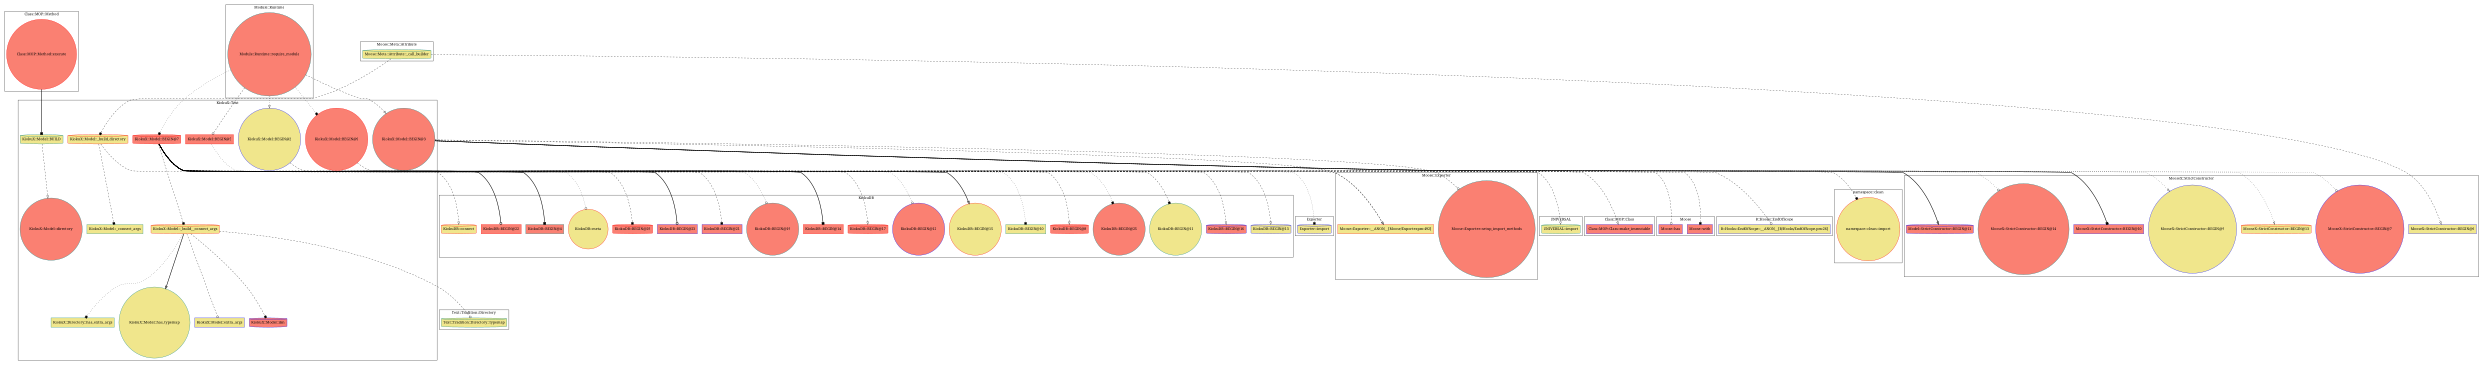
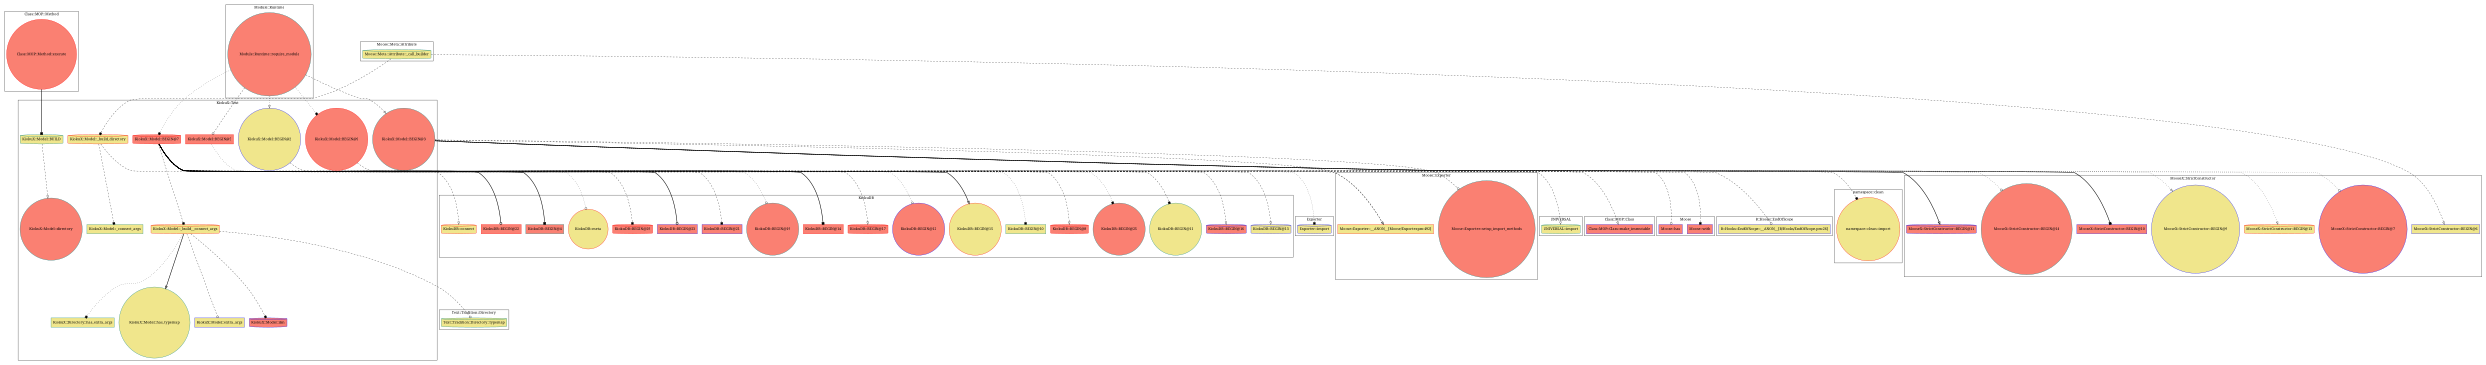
node "Model::StrictConstructor::BEGIN@11": label "Model::StrictConstructor::BEGIN@11" -> "MooseX::StrictConstructor::BEGIN@11"
